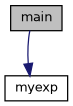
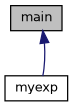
edge "main" -> "myexp": reversed
